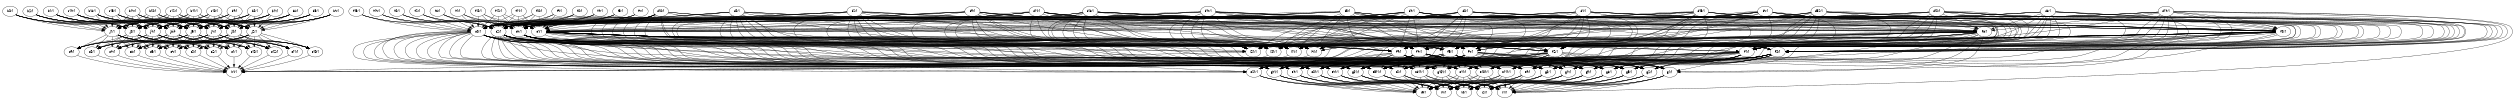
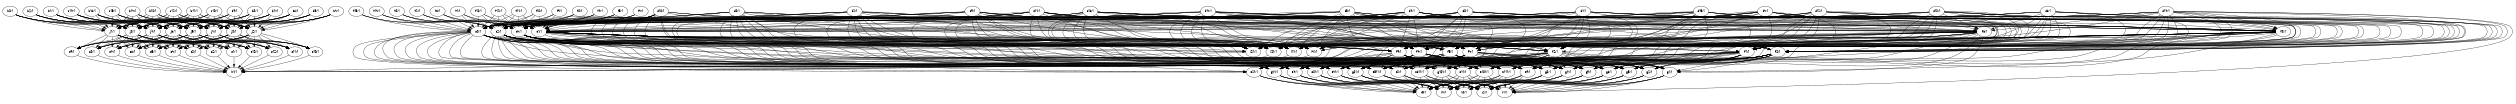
node "d52:1": label "d52:1" -> "d12:1"
node "j6:7": label "j6:7" -> "j6:1"
edge "a4:1" -> "f7:1": now "a4:1" -> "i41:1"
edge "f6:1" -> "f2:1": now "d17:1" -> "f2:1"
edge "f3:1" -> "g1:1": added
